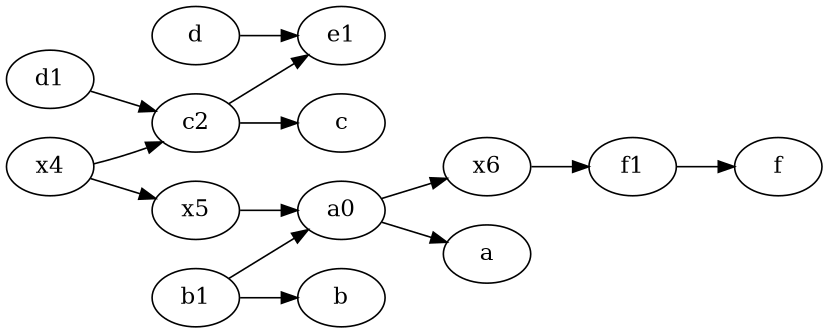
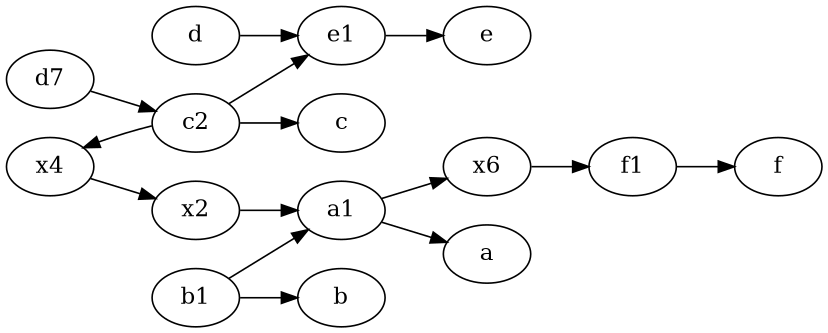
node "e": added
node "d1": label "d1" -> "d7"
edge "x4" -> "c2": reversed
node "x5": label "x5" -> "x2"
node "a0": label "a0" -> "a1"
